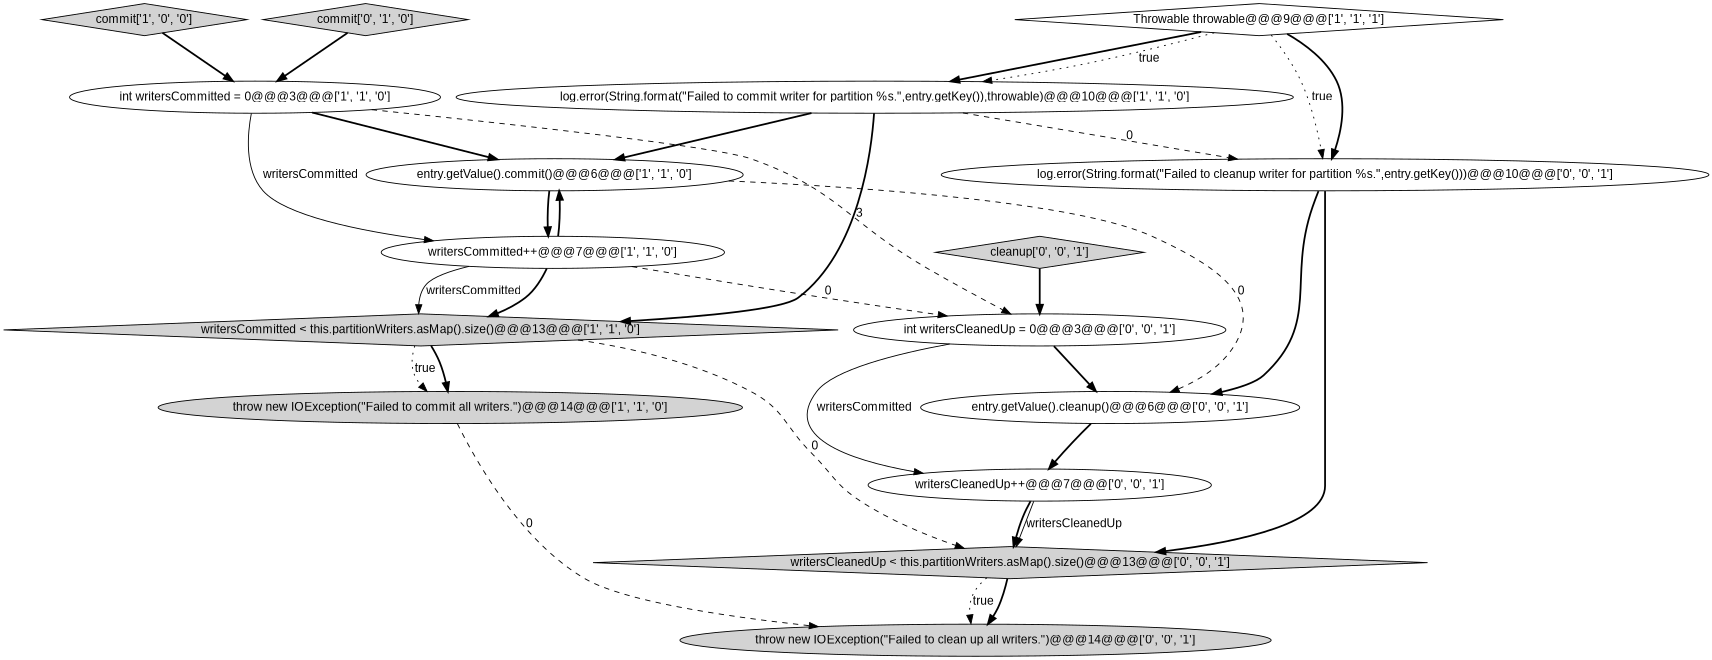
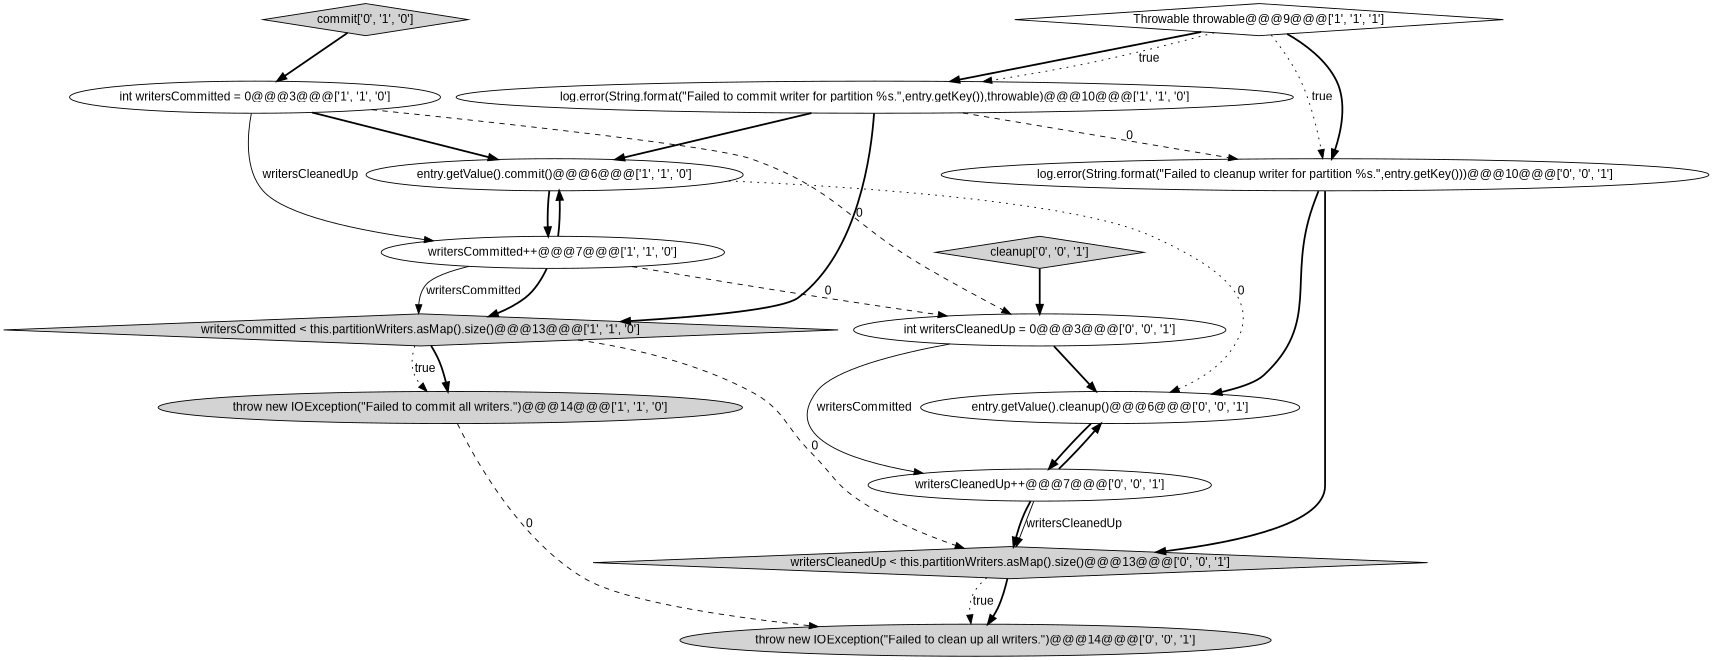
node "commit['1', '0', '0']": removed
edge "int writersCommitted = 0@@@3@@@['1', '1', '0']" -> "writersCommitted++@@@7@@@['1', '1', '0']": label "writersCommitted" -> "writersCleanedUp"
edge "entry.getValue().commit()@@@6@@@['1', '1', '0']" -> "entry.getValue().cleanup()@@@6@@@['0', '0', '1']": style dashed -> dotted
edge "int writersCommitted = 0@@@3@@@['1', '1', '0']" -> "int writersCleanedUp = 0@@@3@@@['0', '0', '1']": label "3" -> "0"
edge "writersCleanedUp++@@@7@@@['0', '0', '1']" -> "entry.getValue().cleanup()@@@6@@@['0', '0', '1']": added
